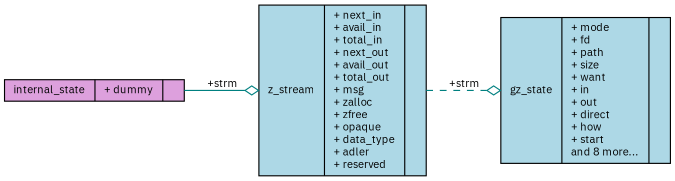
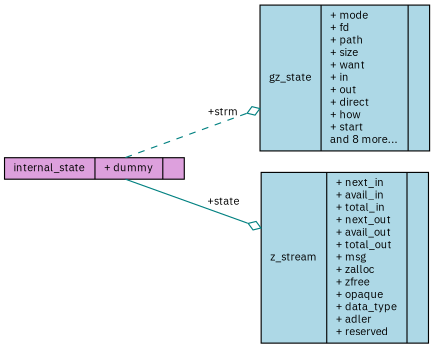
edge "internal_state" -> "z_stream": label " +strm" -> " +state"
edge "z_stream" -> "gz_state": now "internal_state" -> "gz_state"
